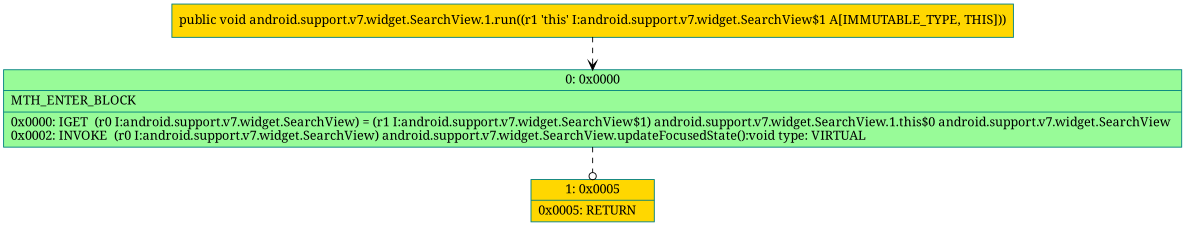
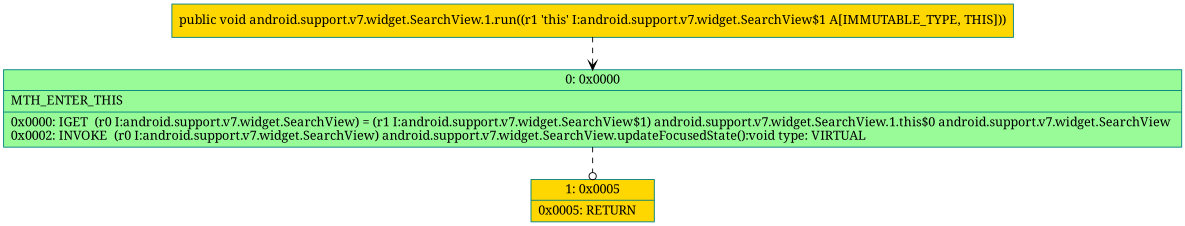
node "0: 0x0000": text "MTH_ENTER_BLOCK" -> "MTH_ENTER_THIS"
